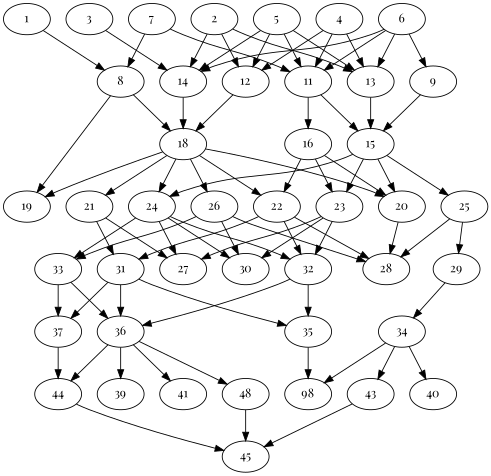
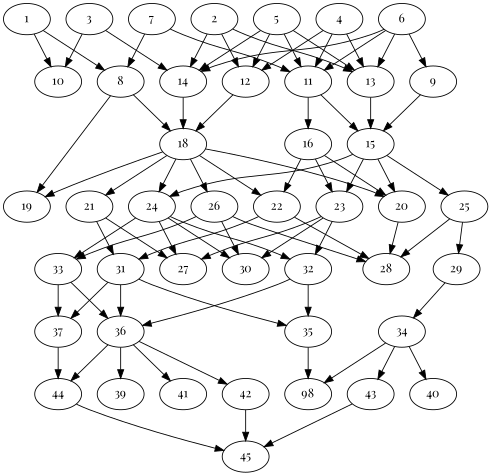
node "10": added
edge "22" -> "32": removed
node "48": label "48" -> "42"
